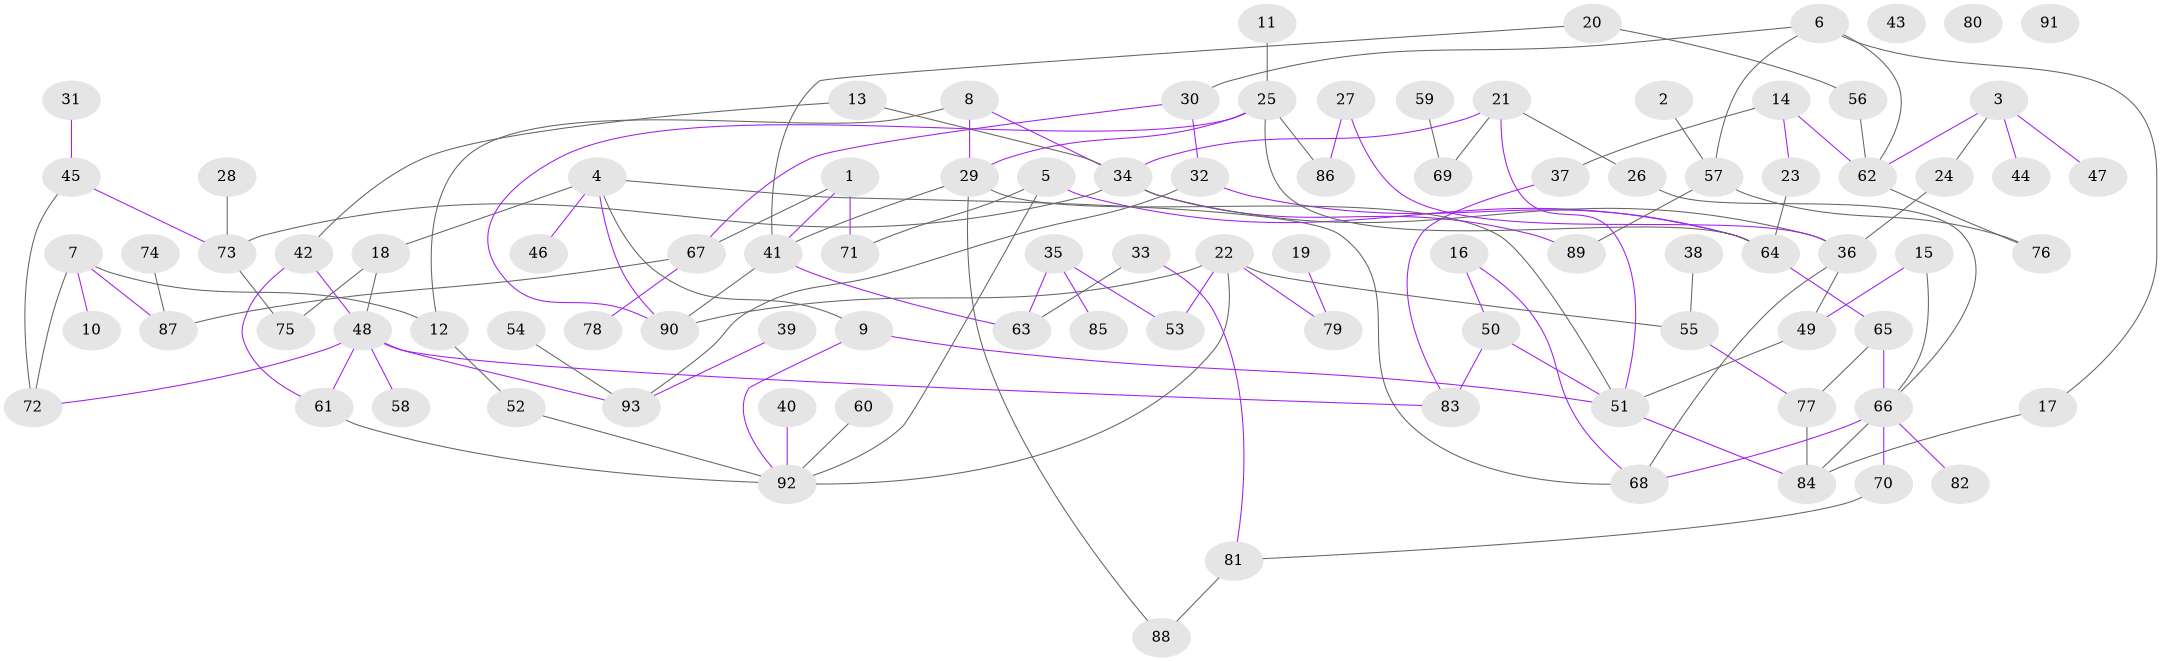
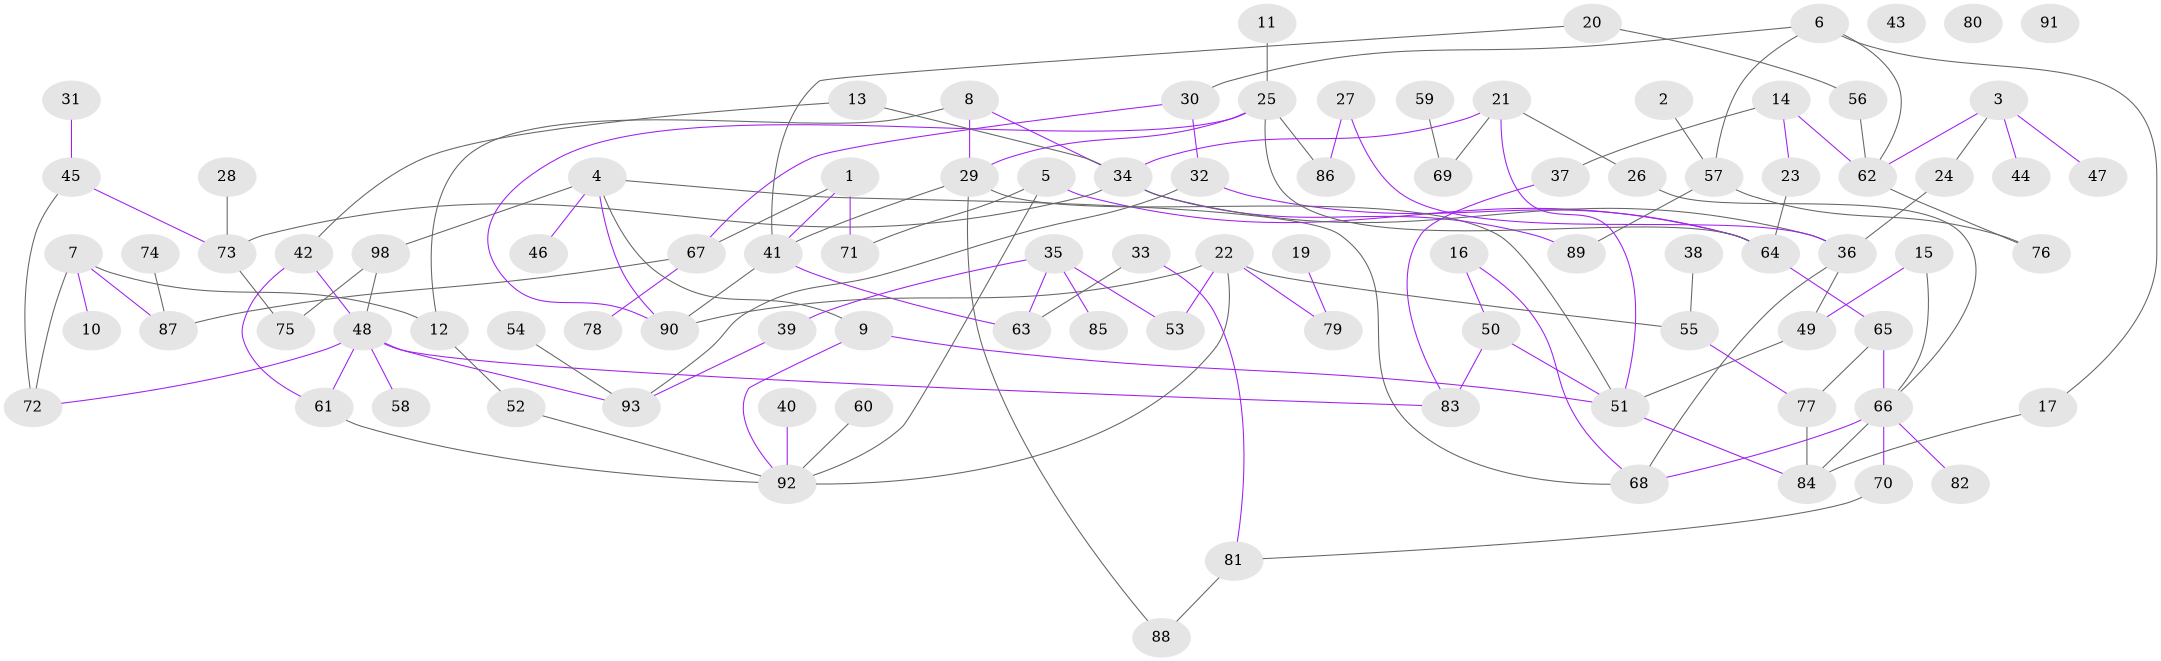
node "18": label "18" -> "98"
edge "35" -- "39": added
